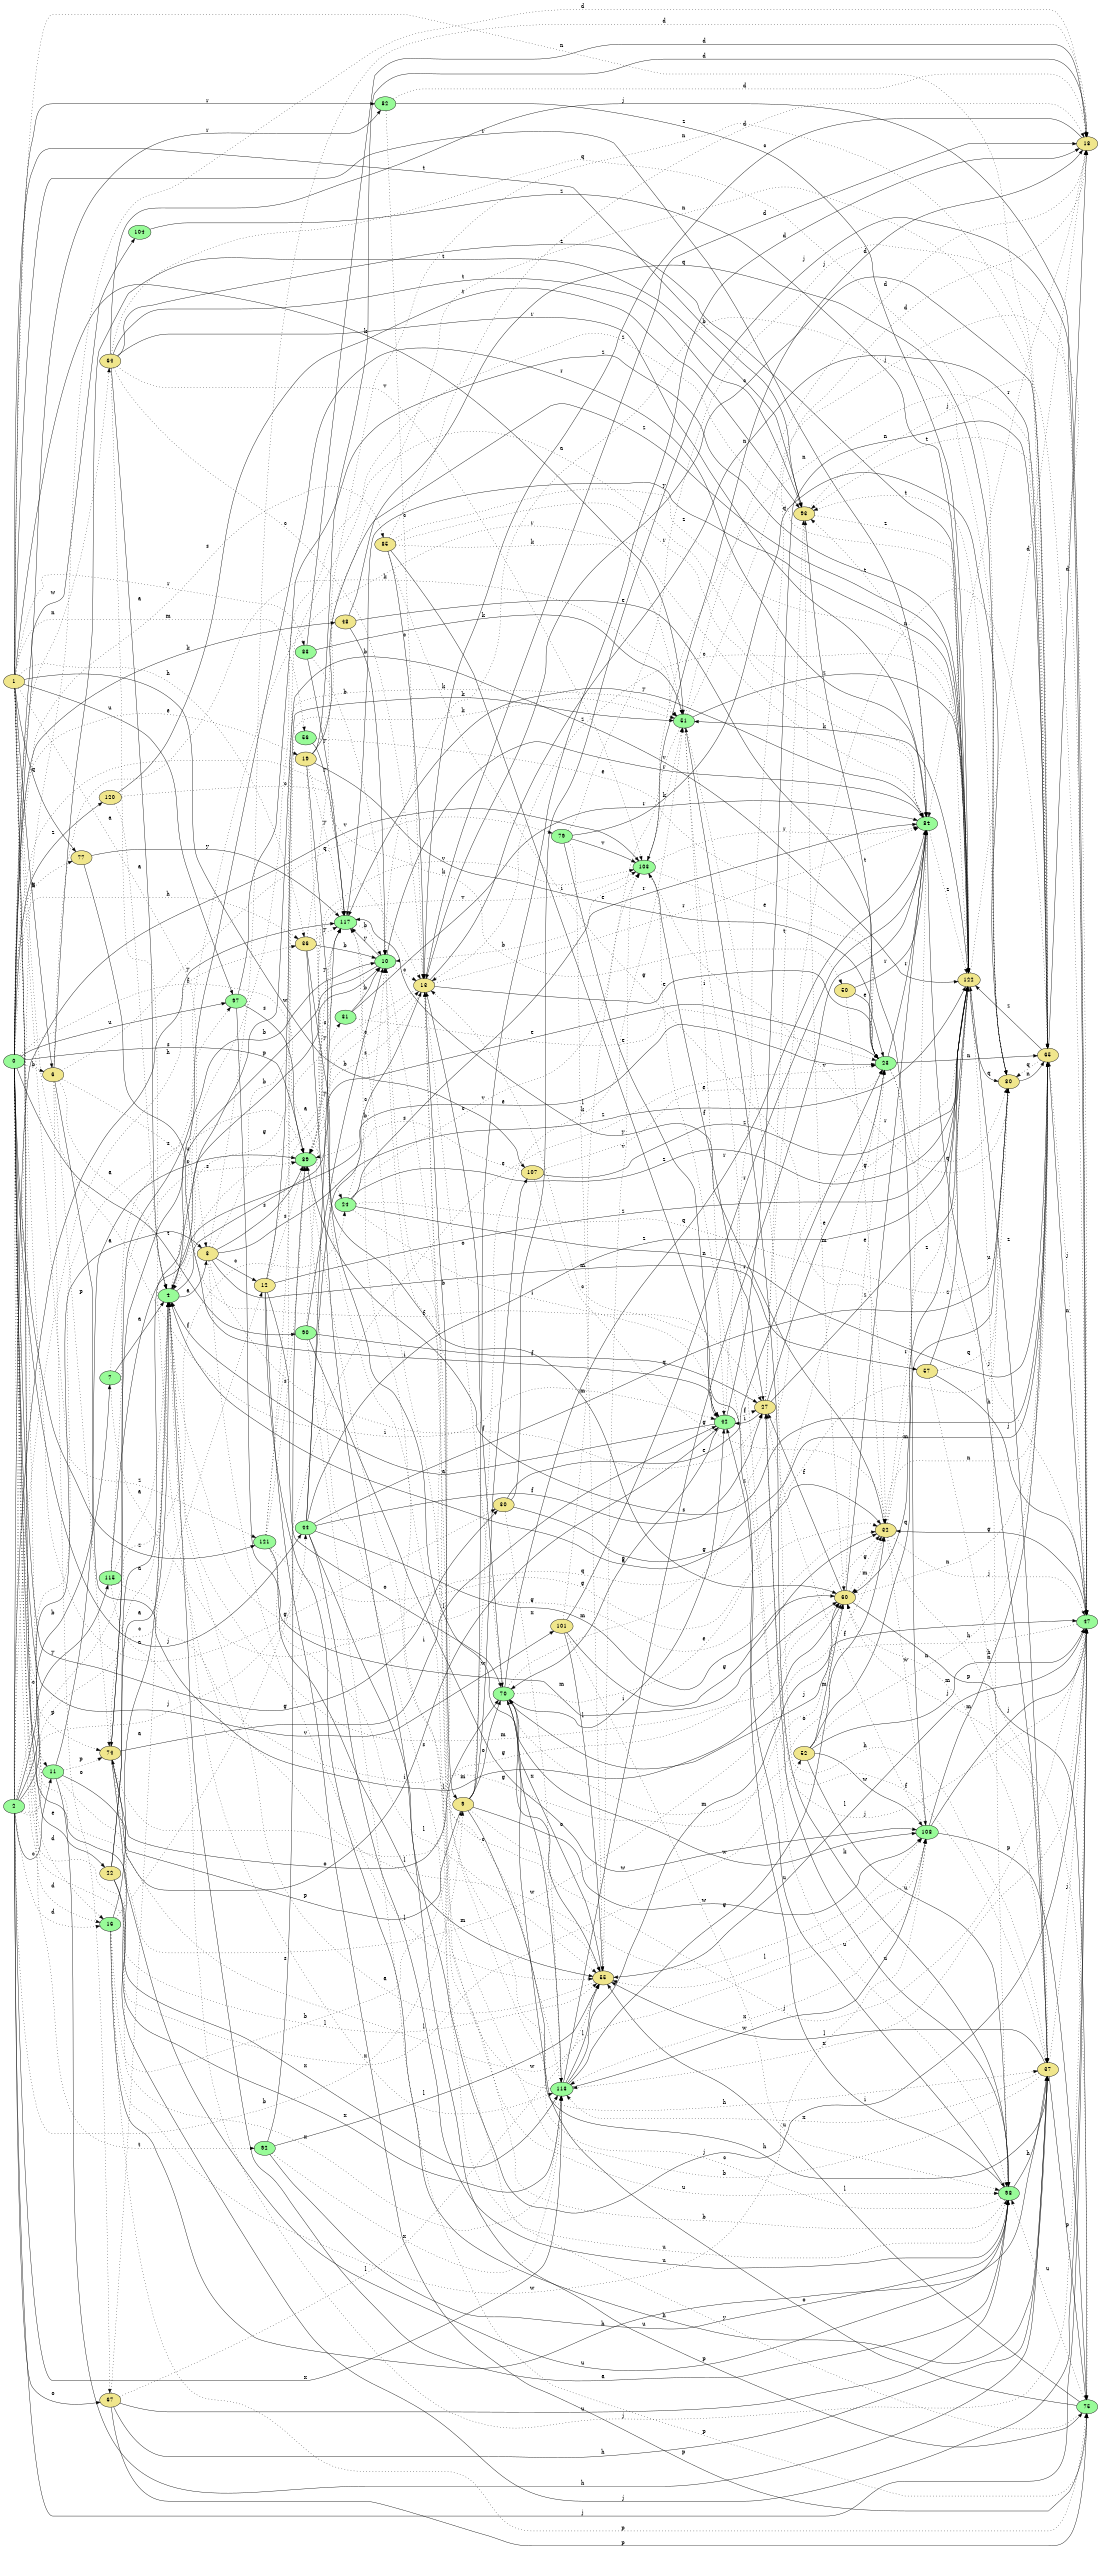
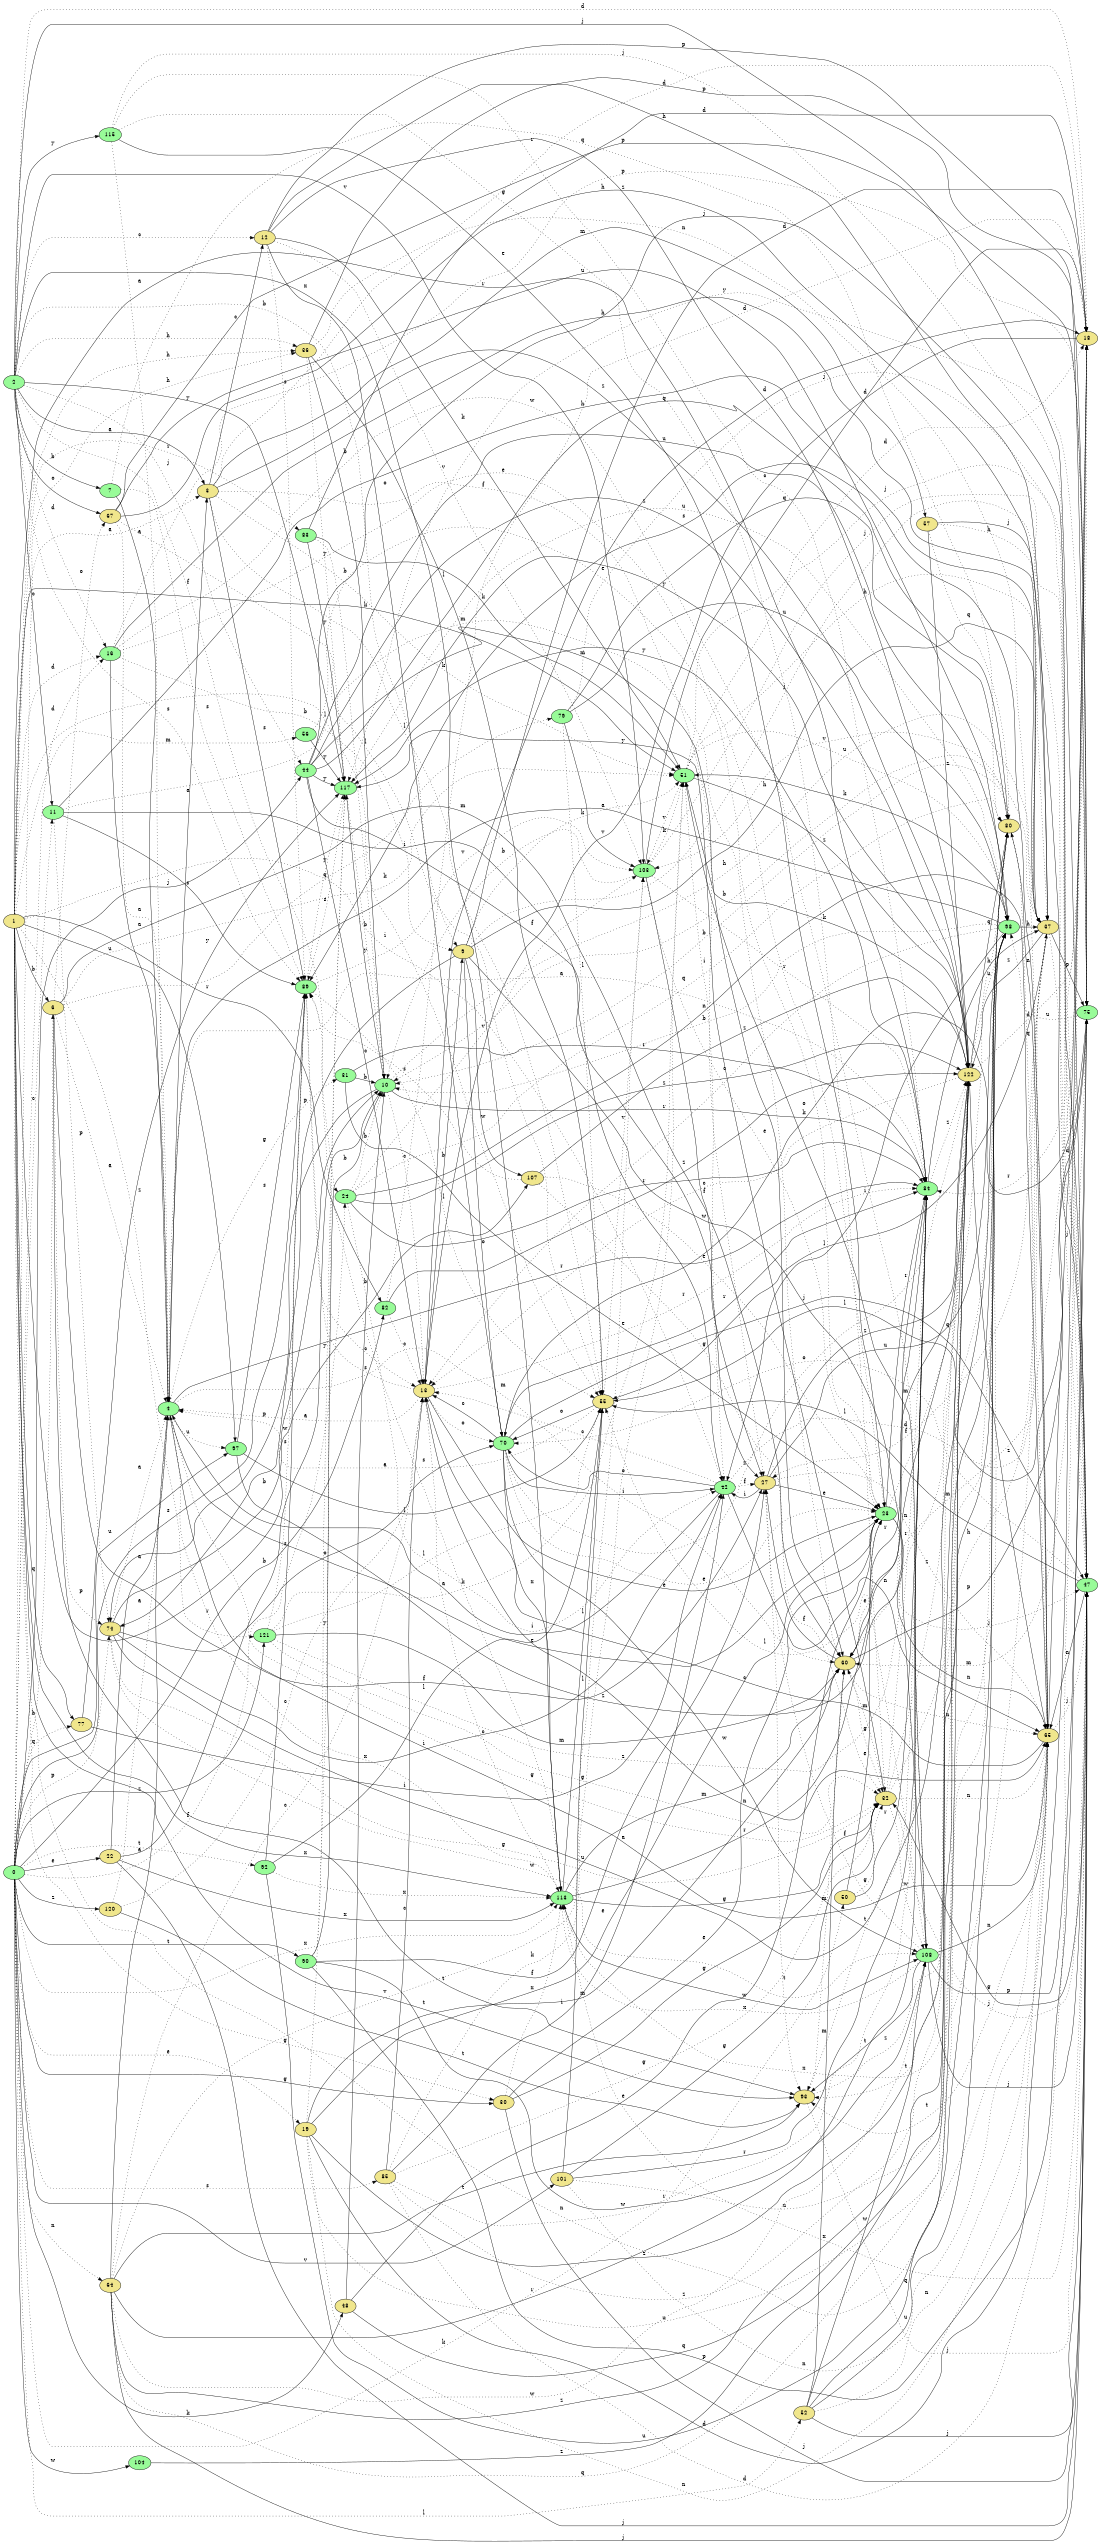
edge "4" -> "122": removed, label "z"
edge "31" -> "23": style dotted -> solid
edge "6" -> "27": style dotted -> solid
edge "108" -> "51": added, label "k"
edge "90" -> "75": style dotted -> solid
